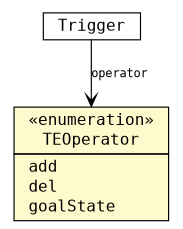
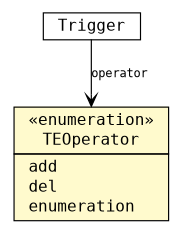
node "TEOperator": text "goalState" -> "enumeration"
